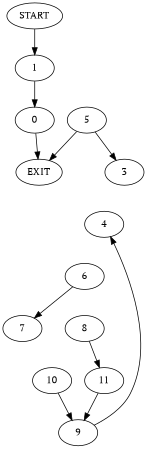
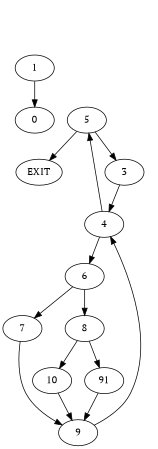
node "START": removed
edge "0" -> "EXIT": removed
edge "4" -> "5": added
edge "3" -> "4": added
edge "4" -> "6": added
edge "6" -> "8": added
edge "8" -> "10": added
node "11": label "11" -> "91"
edge "7" -> "9": added
